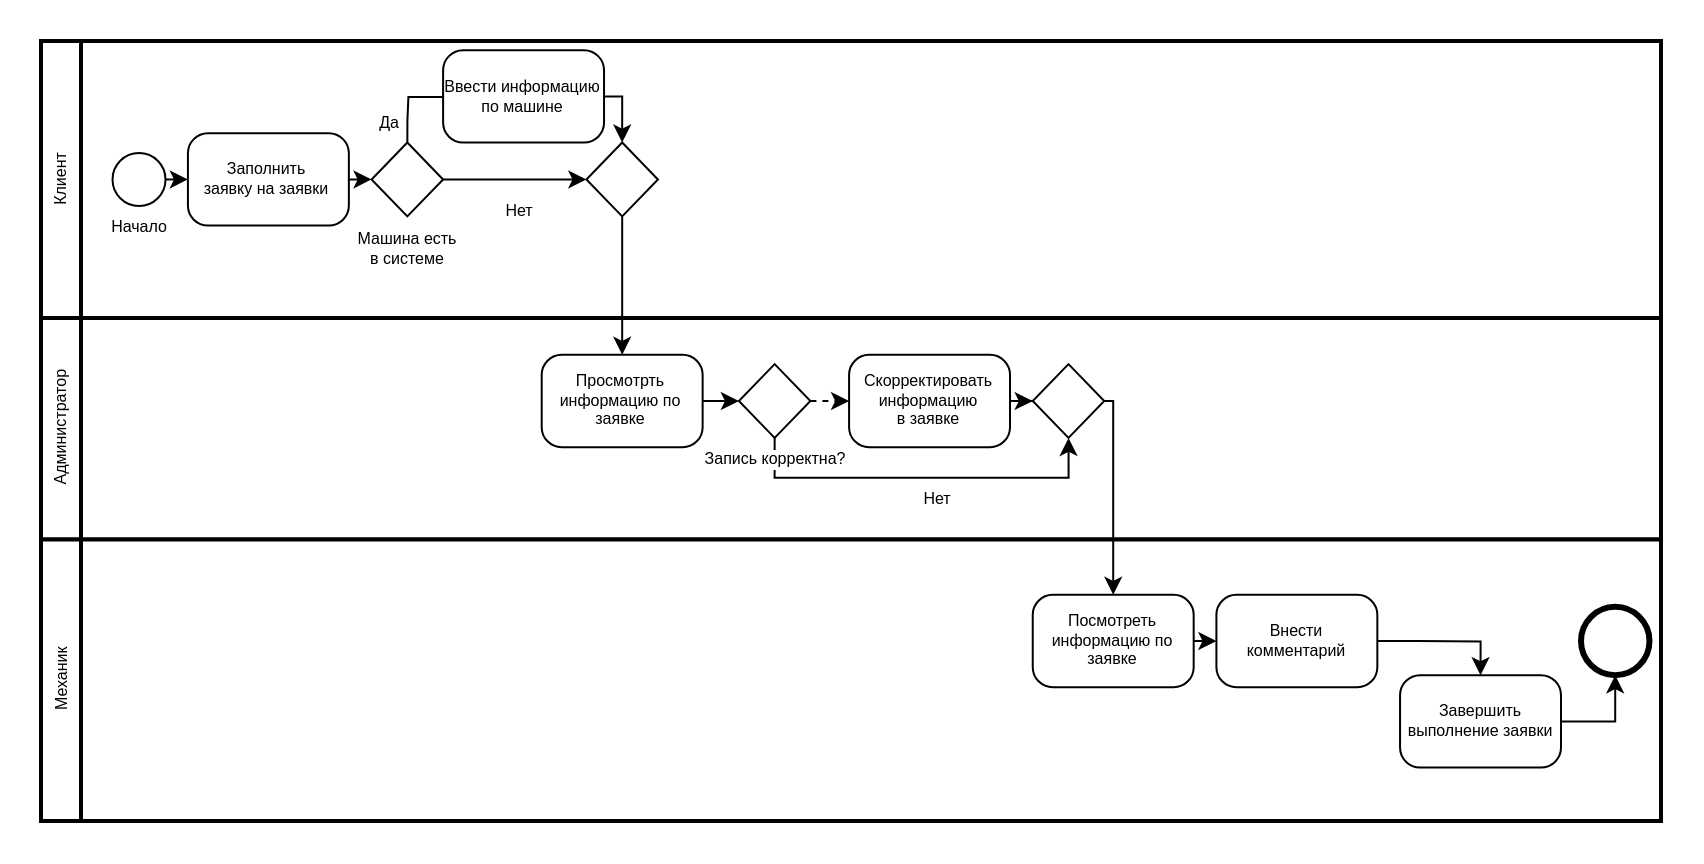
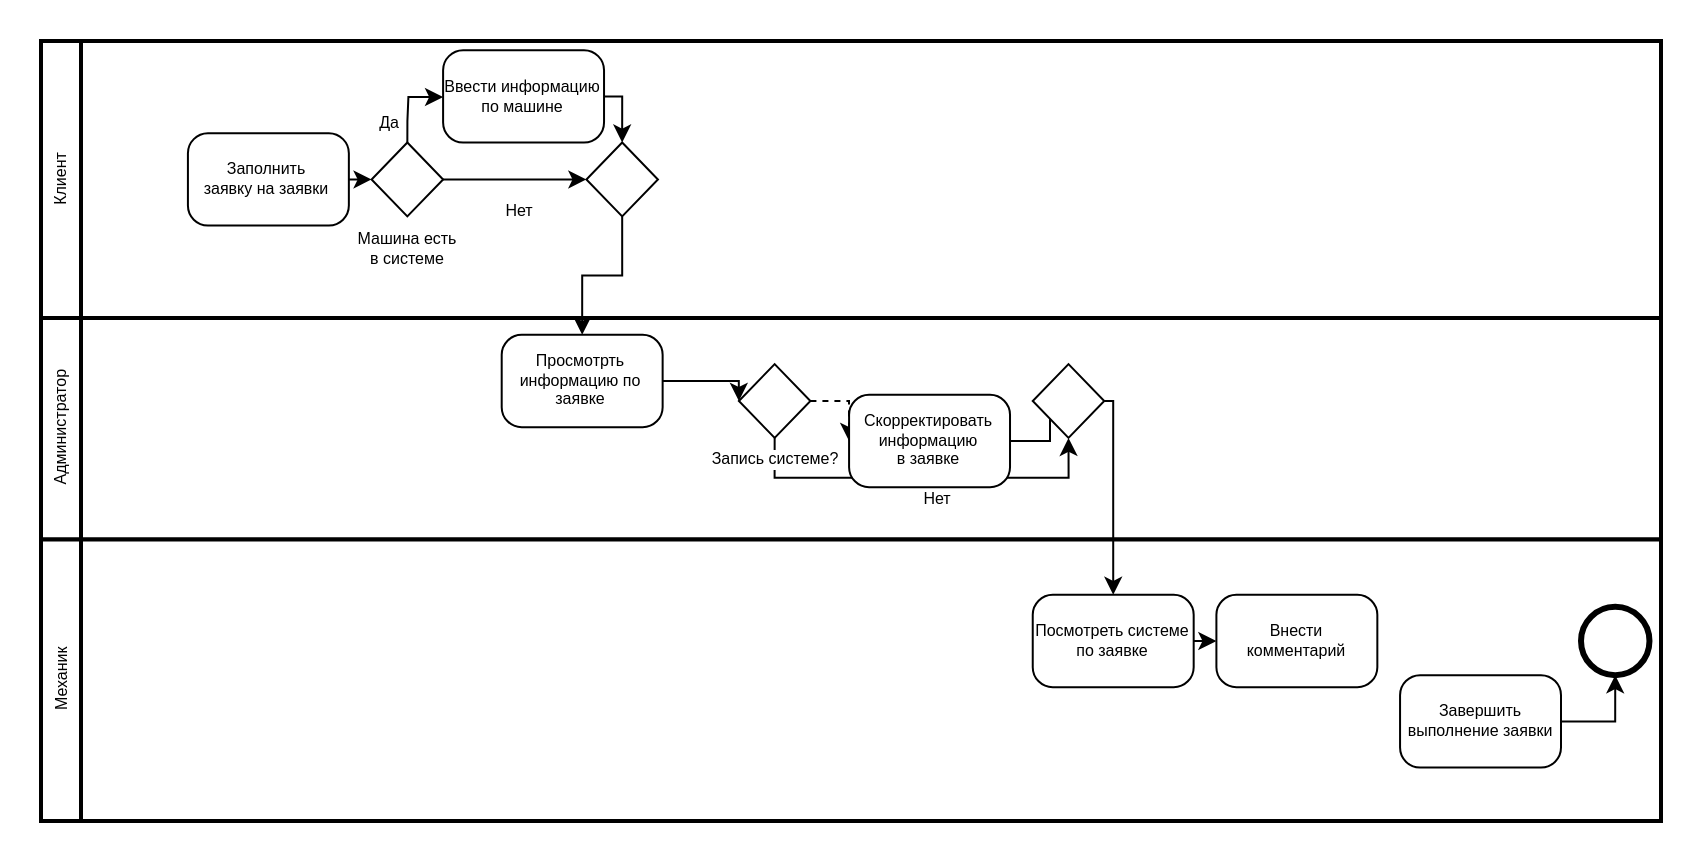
edge "Ввести информацию по машине" -- "Машина естьв системе": arrowhead none -> classic
node "Начало": removed
edge "Начало" -> "Заполнить заявку на заявки": removed
node "Просмотрть информацию по заявке": moved (622, 401) -> (582, 381)
node "Скорректироватьинформациюв заявке": moved (930, 401) -> (930, 441)
node "Запись корректна?": label "Запись корректна?" -> "Запись системе?"
node "Посмотреть информацию по заявке": label "Посмотреть информацию по заявке" -> "Посмотреть системе по заявке"
edge "Внести комментарий" -> "Завершить выполнение заявки": removed
